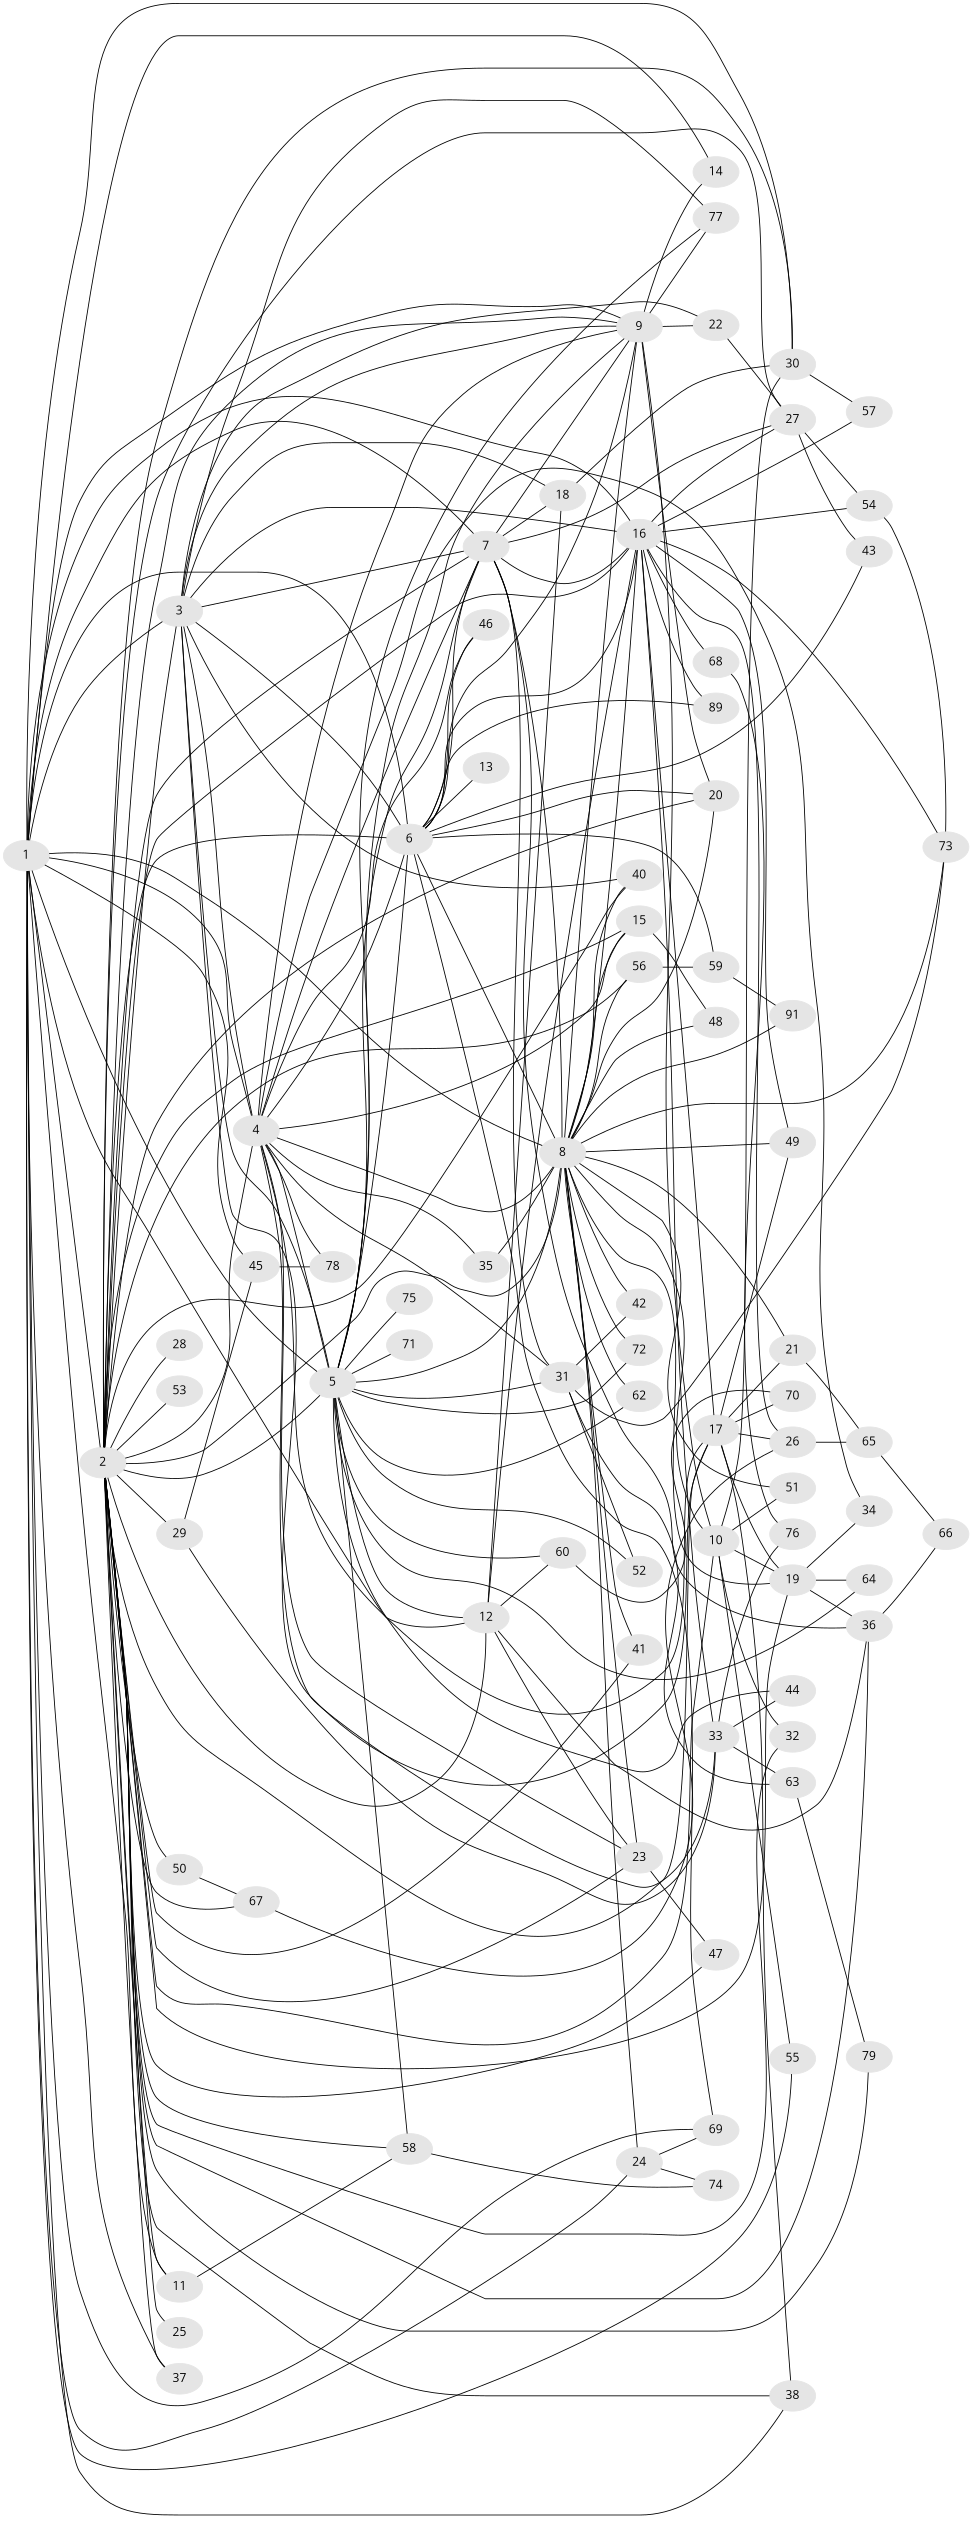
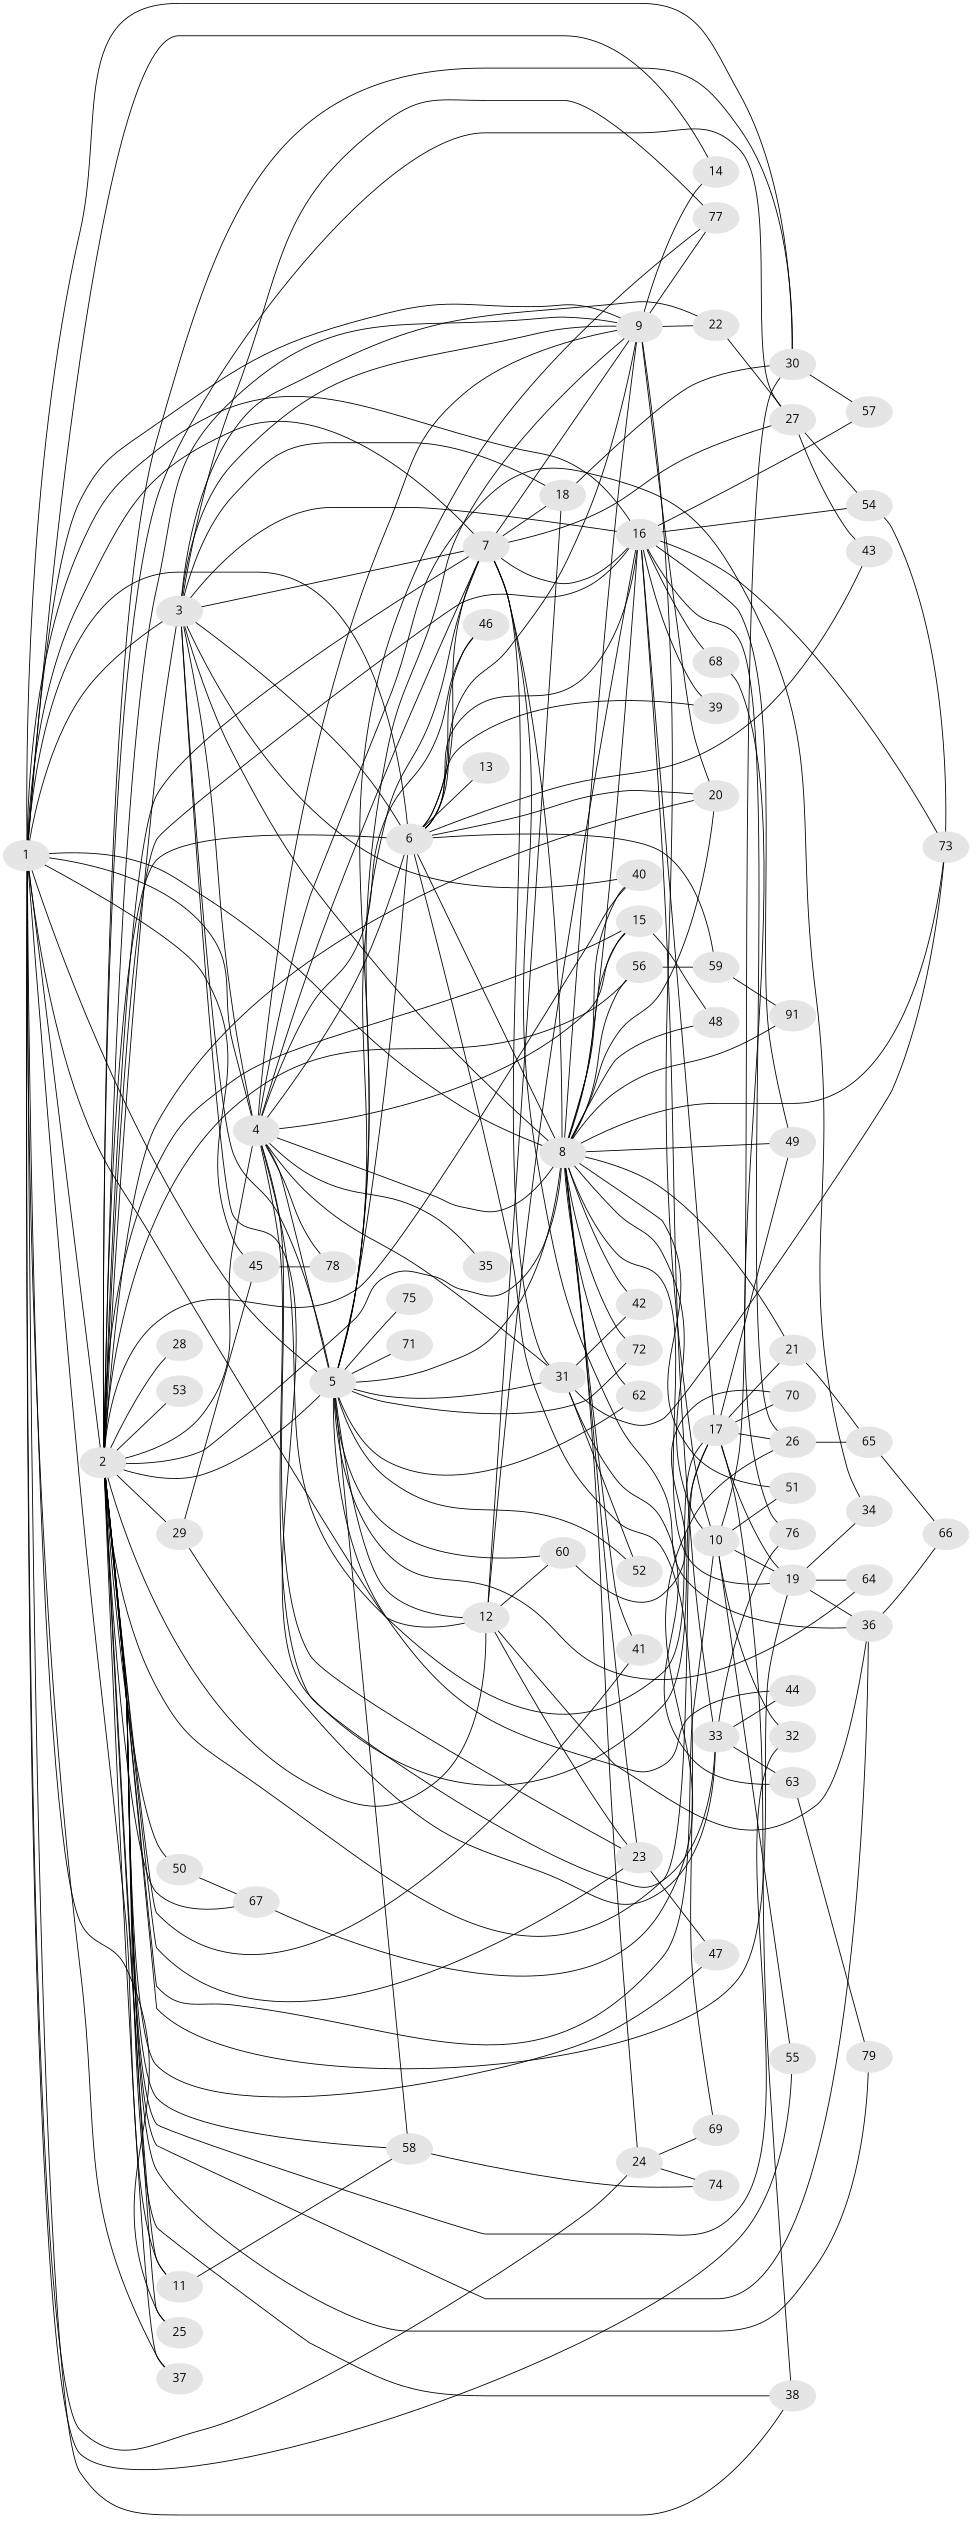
edge "27" -- "16": removed
node "89": label "89" -> "39"
edge "8" -- "35": now "8" -- "3"
edge "1" -- "69": now "1" -- "25"
